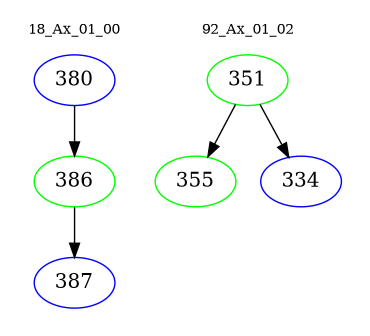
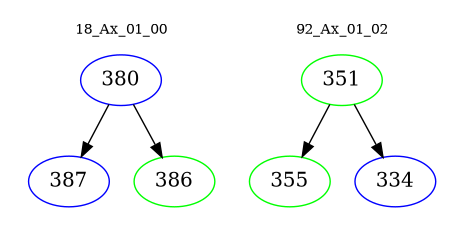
edge "386" -> "387": now "380" -> "387"
